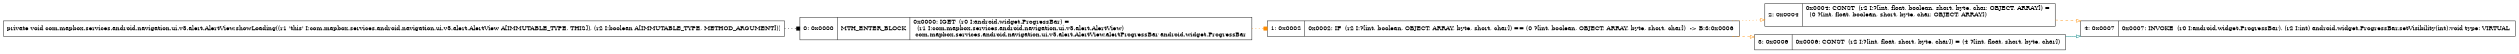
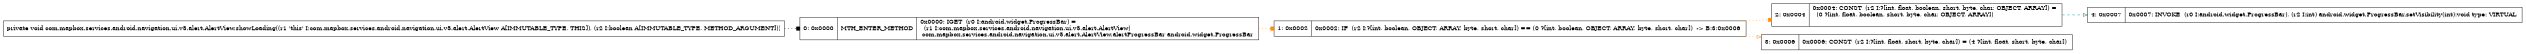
edge "1: 0x0002" -> "2: 0x0004": arrowhead onormal -> box
edge "2: 0x0004" -> "4: 0x0007": color darkorange -> teal
node "0: 0x0000": text "MTH_ENTER_BLOCK" -> "MTH_ENTER_METHOD"
edge "1: 0x0002" -> "3: 0x0006": style dashed -> dotted
edge "3: 0x0006" -> "4: 0x0007": removed
